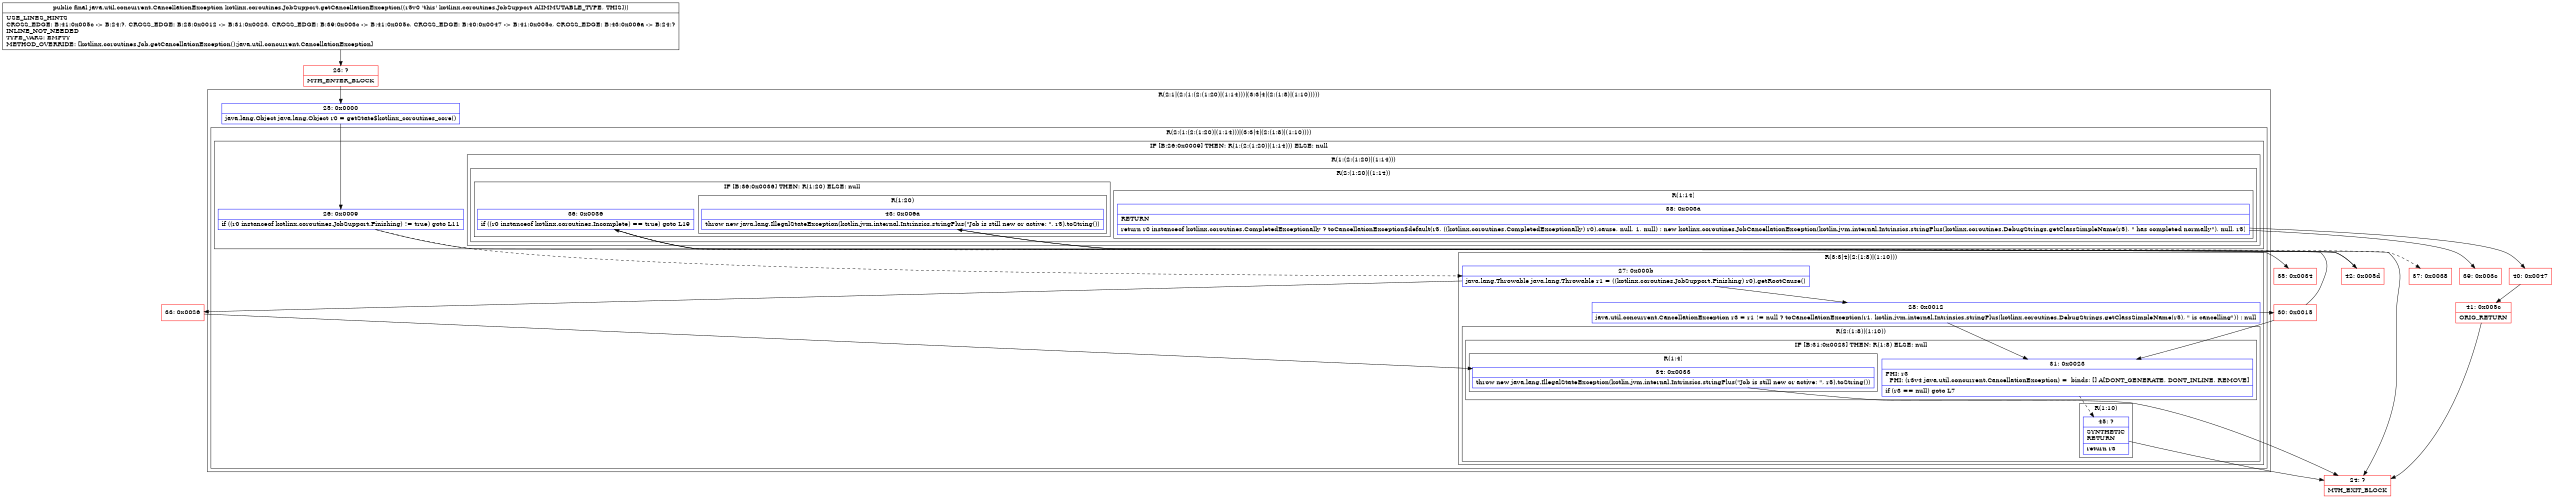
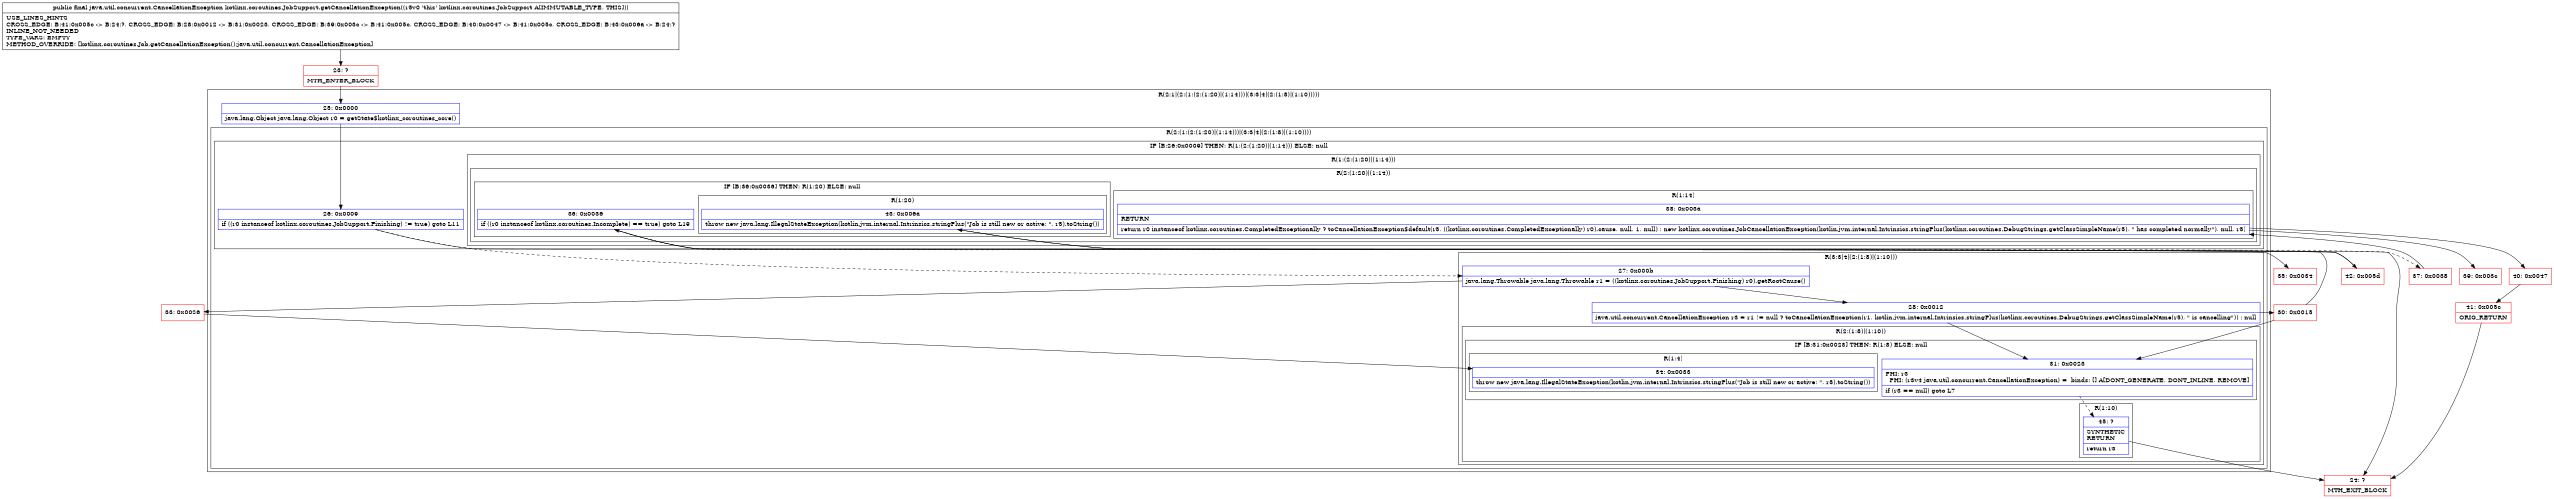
edge "37: 0x0038" -> "38: 0x003a": added
edge "34: 0x0033" -> "24: ?": removed
